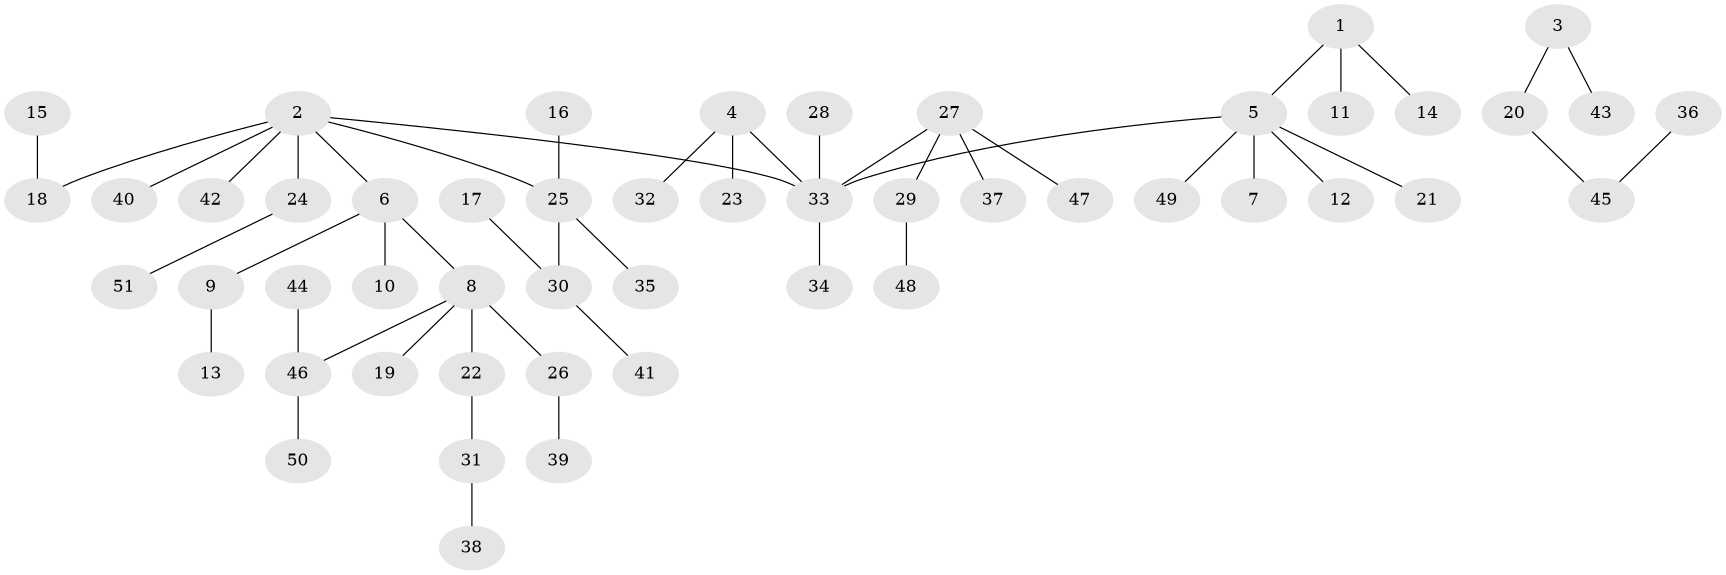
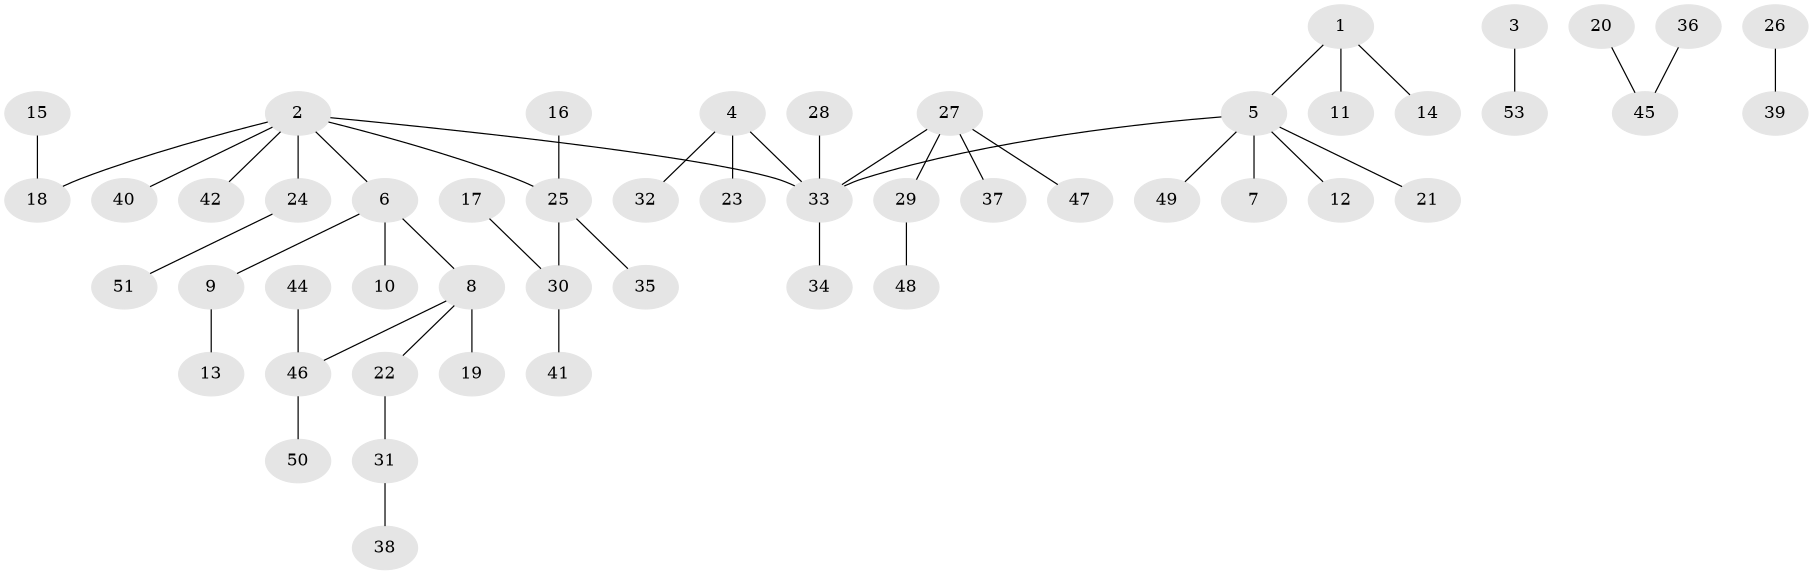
edge "3" -- "20": removed
node "43": label "43" -> "53"
edge "8" -- "26": removed
